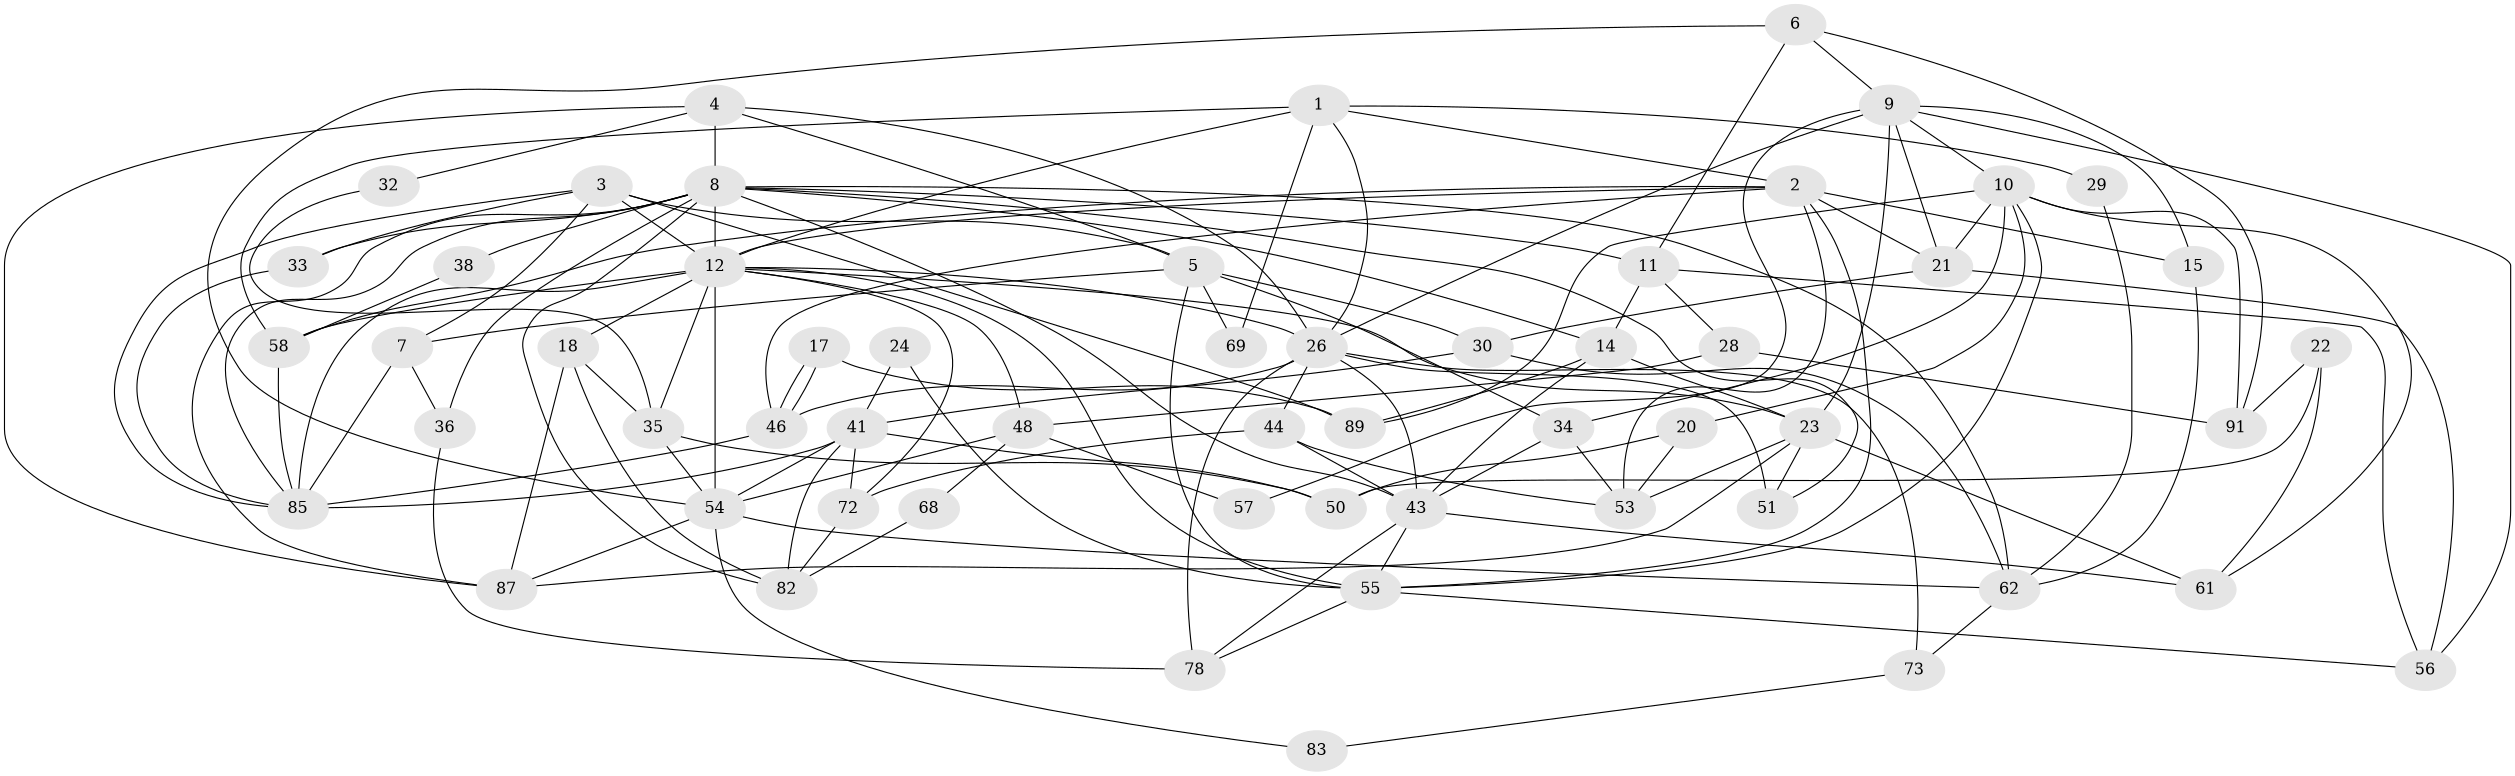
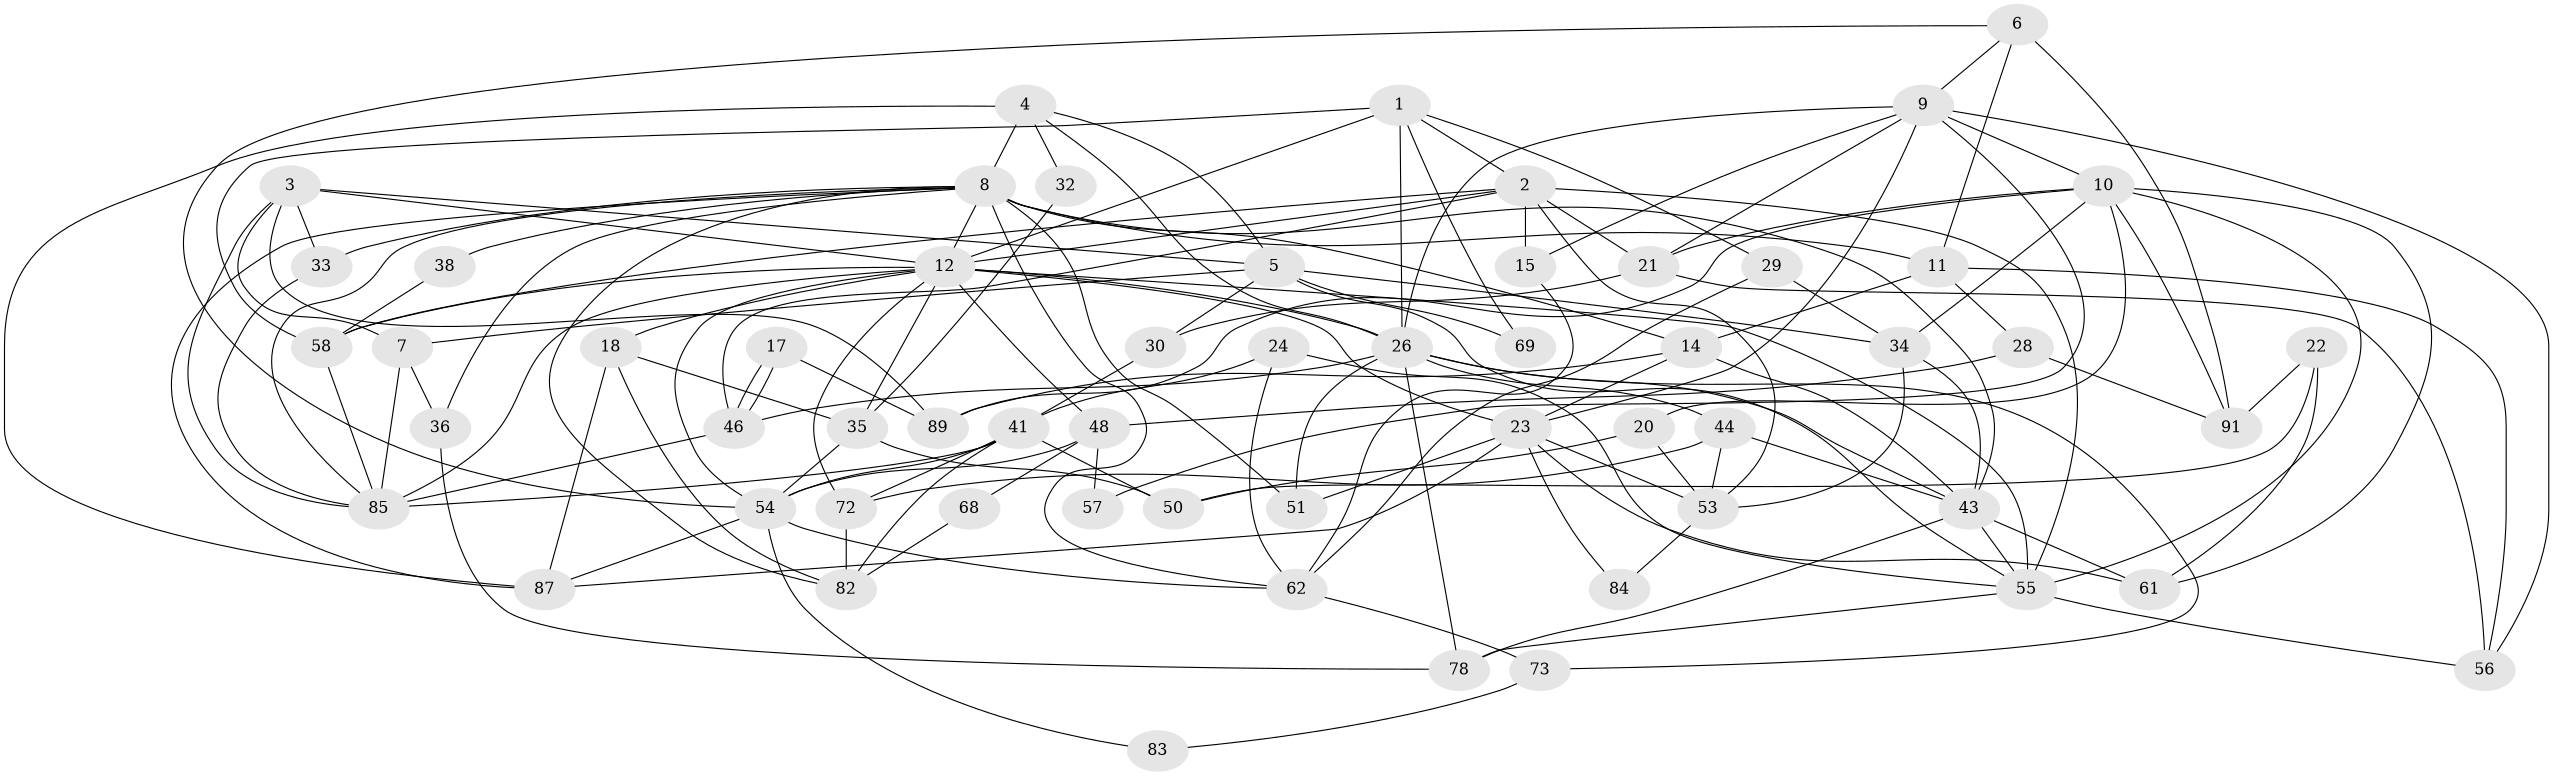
edge "29" -- "34": added
edge "30" -- "62": now "24" -- "62"
node "84": added
